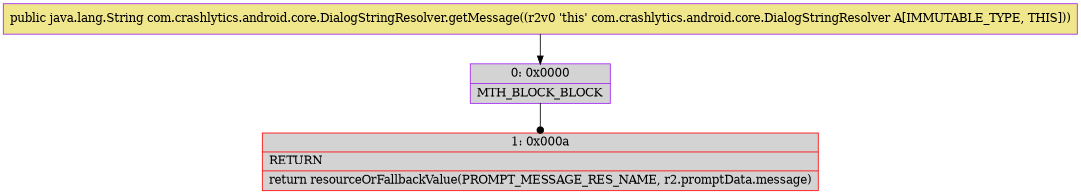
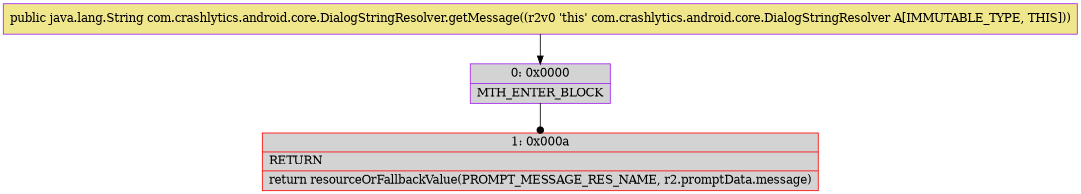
node "0: 0x0000": text "MTH_BLOCK_BLOCK" -> "MTH_ENTER_BLOCK"
